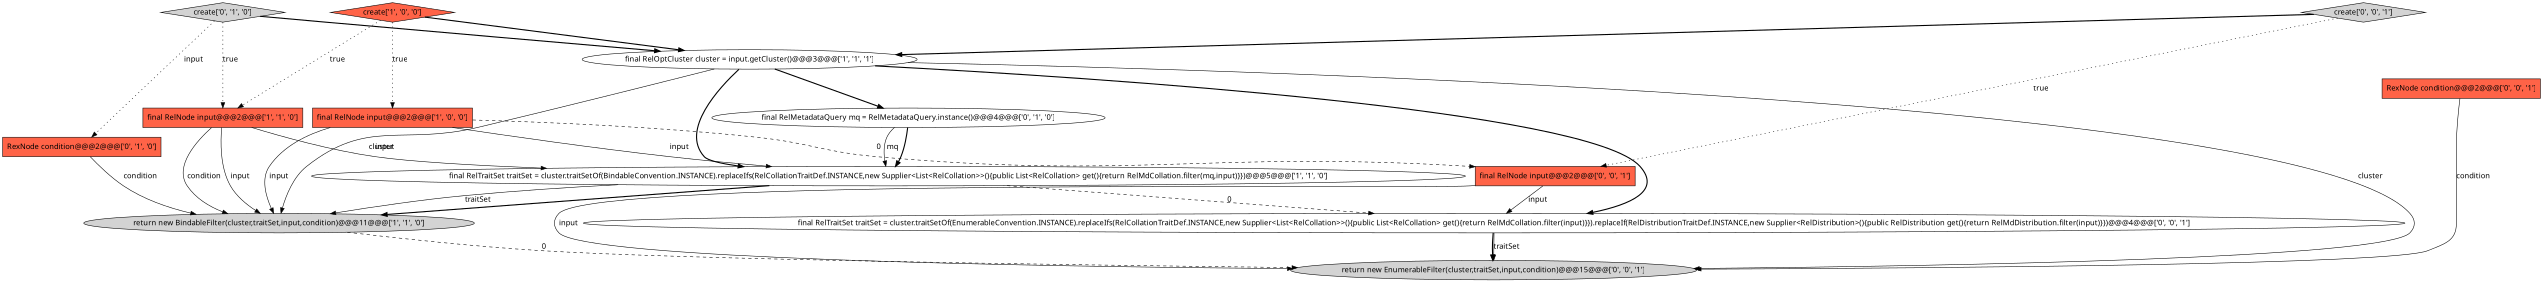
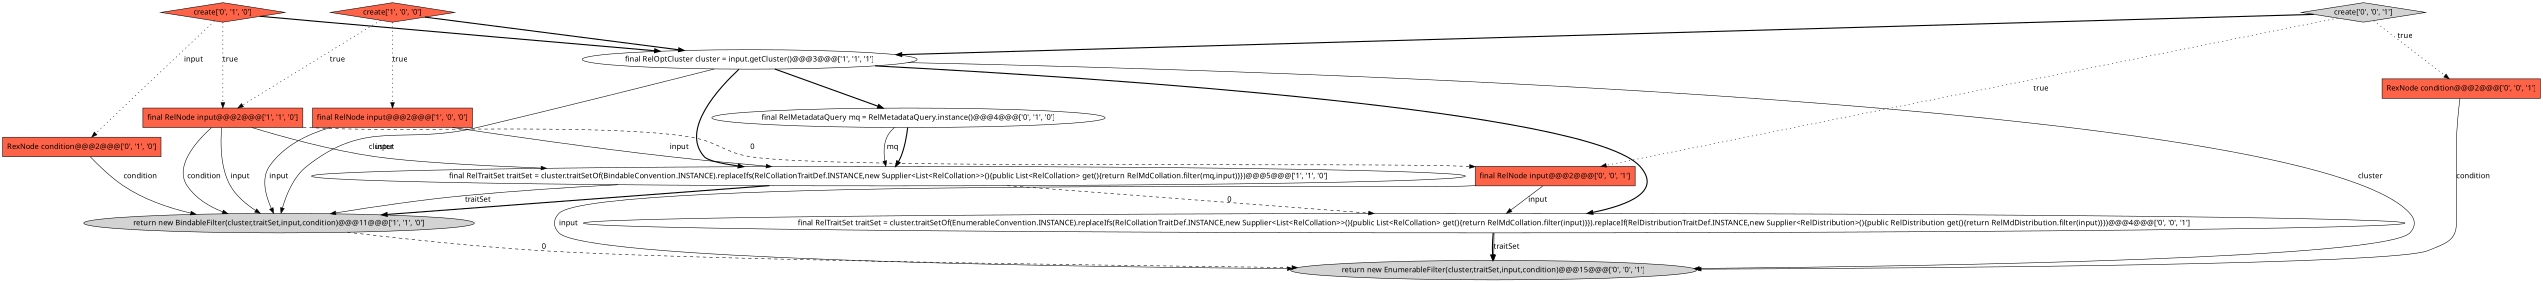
node "create['0', '1', '0']": fillcolor lightgray -> tomato
edge "create['0', '0', '1']" -> "RexNode condition@@@2@@@['0', '0', '1']": added, label "true"
edge "final RelNode input@@@2@@@['1', '0', '0']" -> "final RelNode input@@@2@@@['0', '0', '1']": now "final RelNode input@@@2@@@['1', '1', '0']" -> "final RelNode input@@@2@@@['0', '0', '1']"
